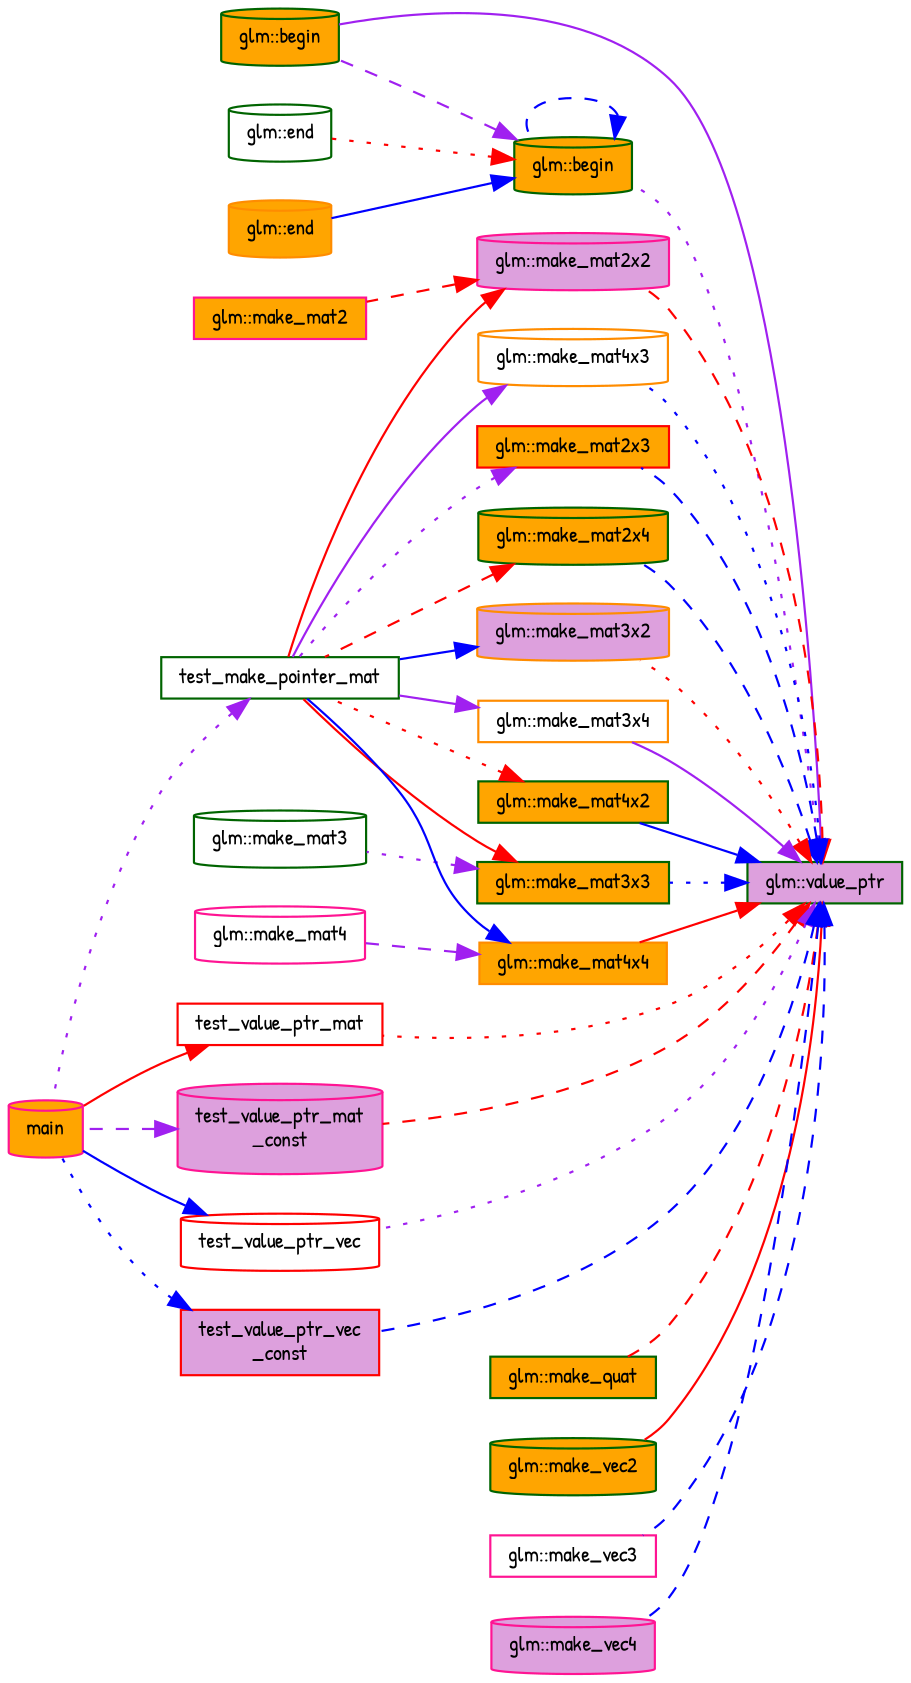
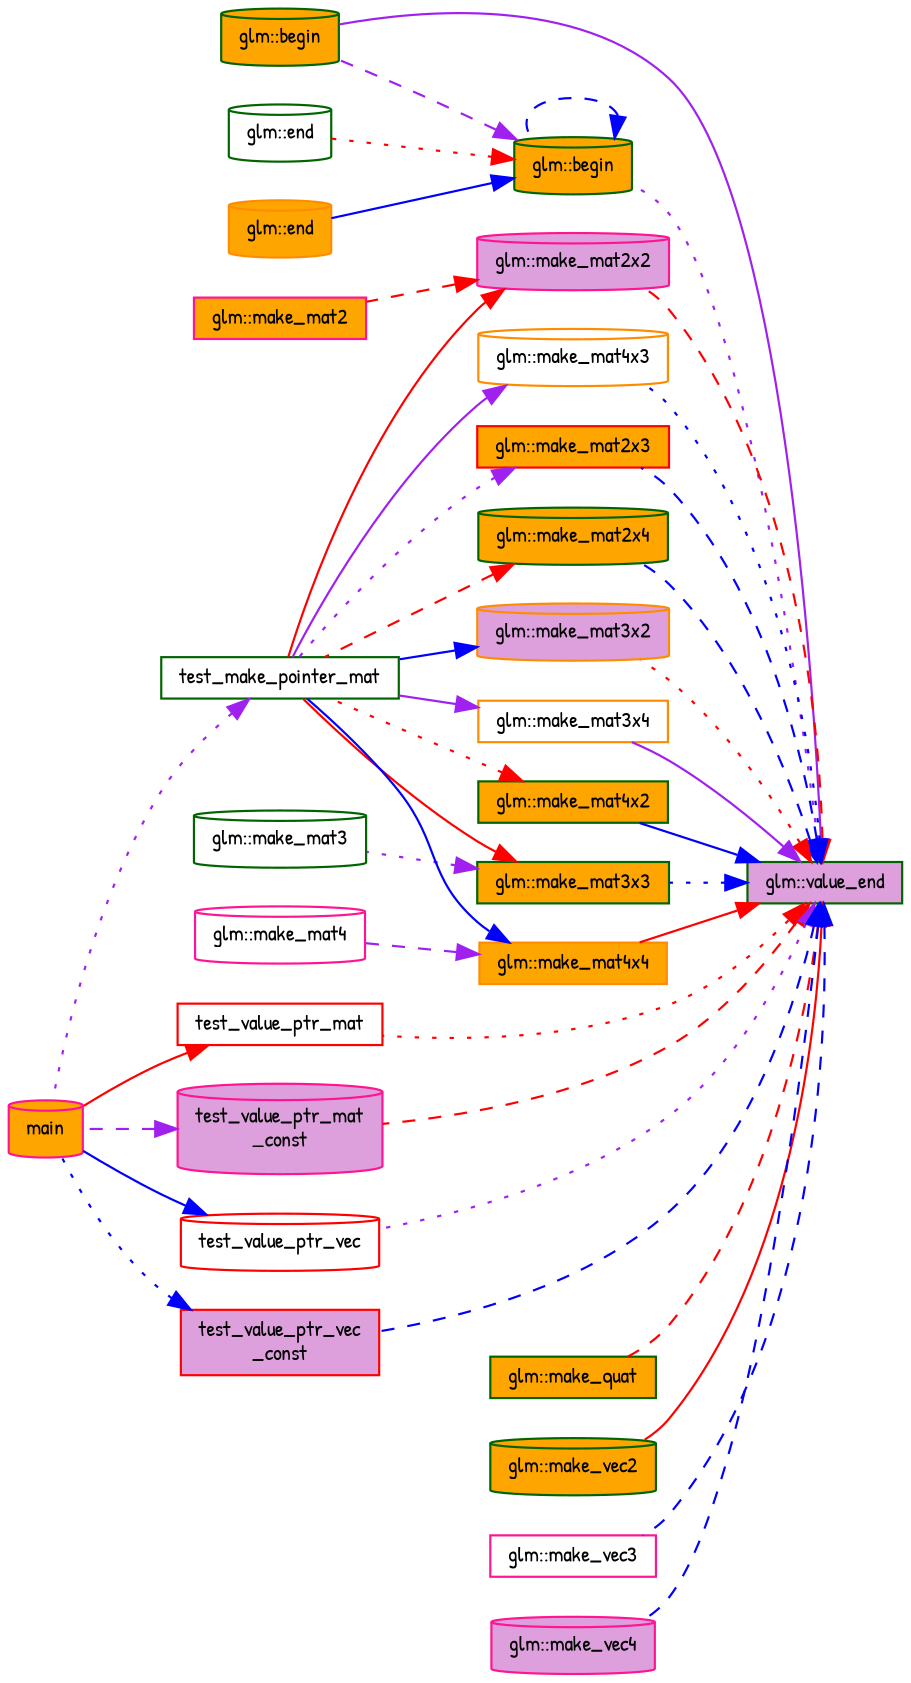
node "glm::value_ptr": label "glm::value_ptr" -> "glm::value_end"
